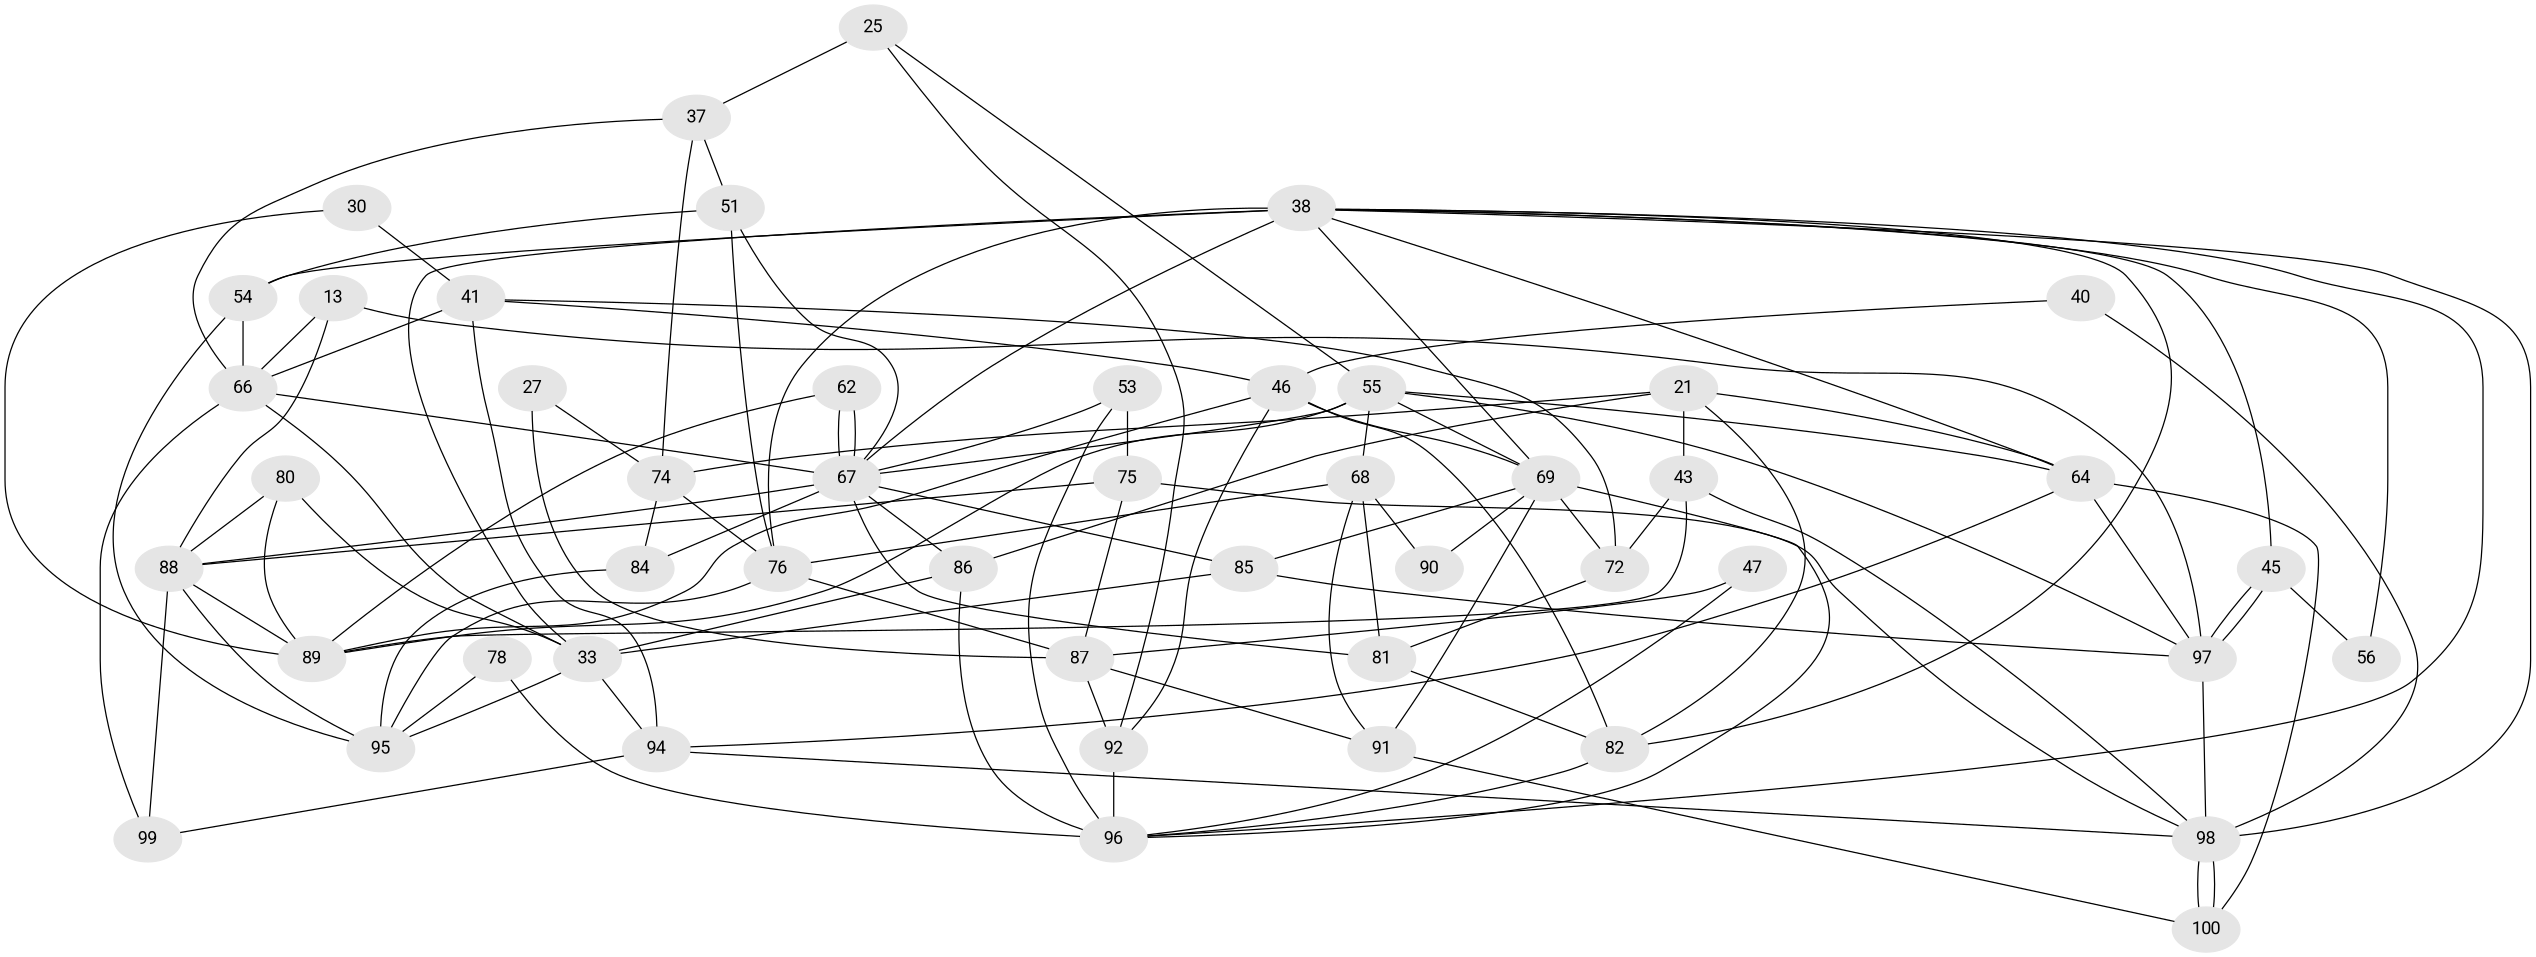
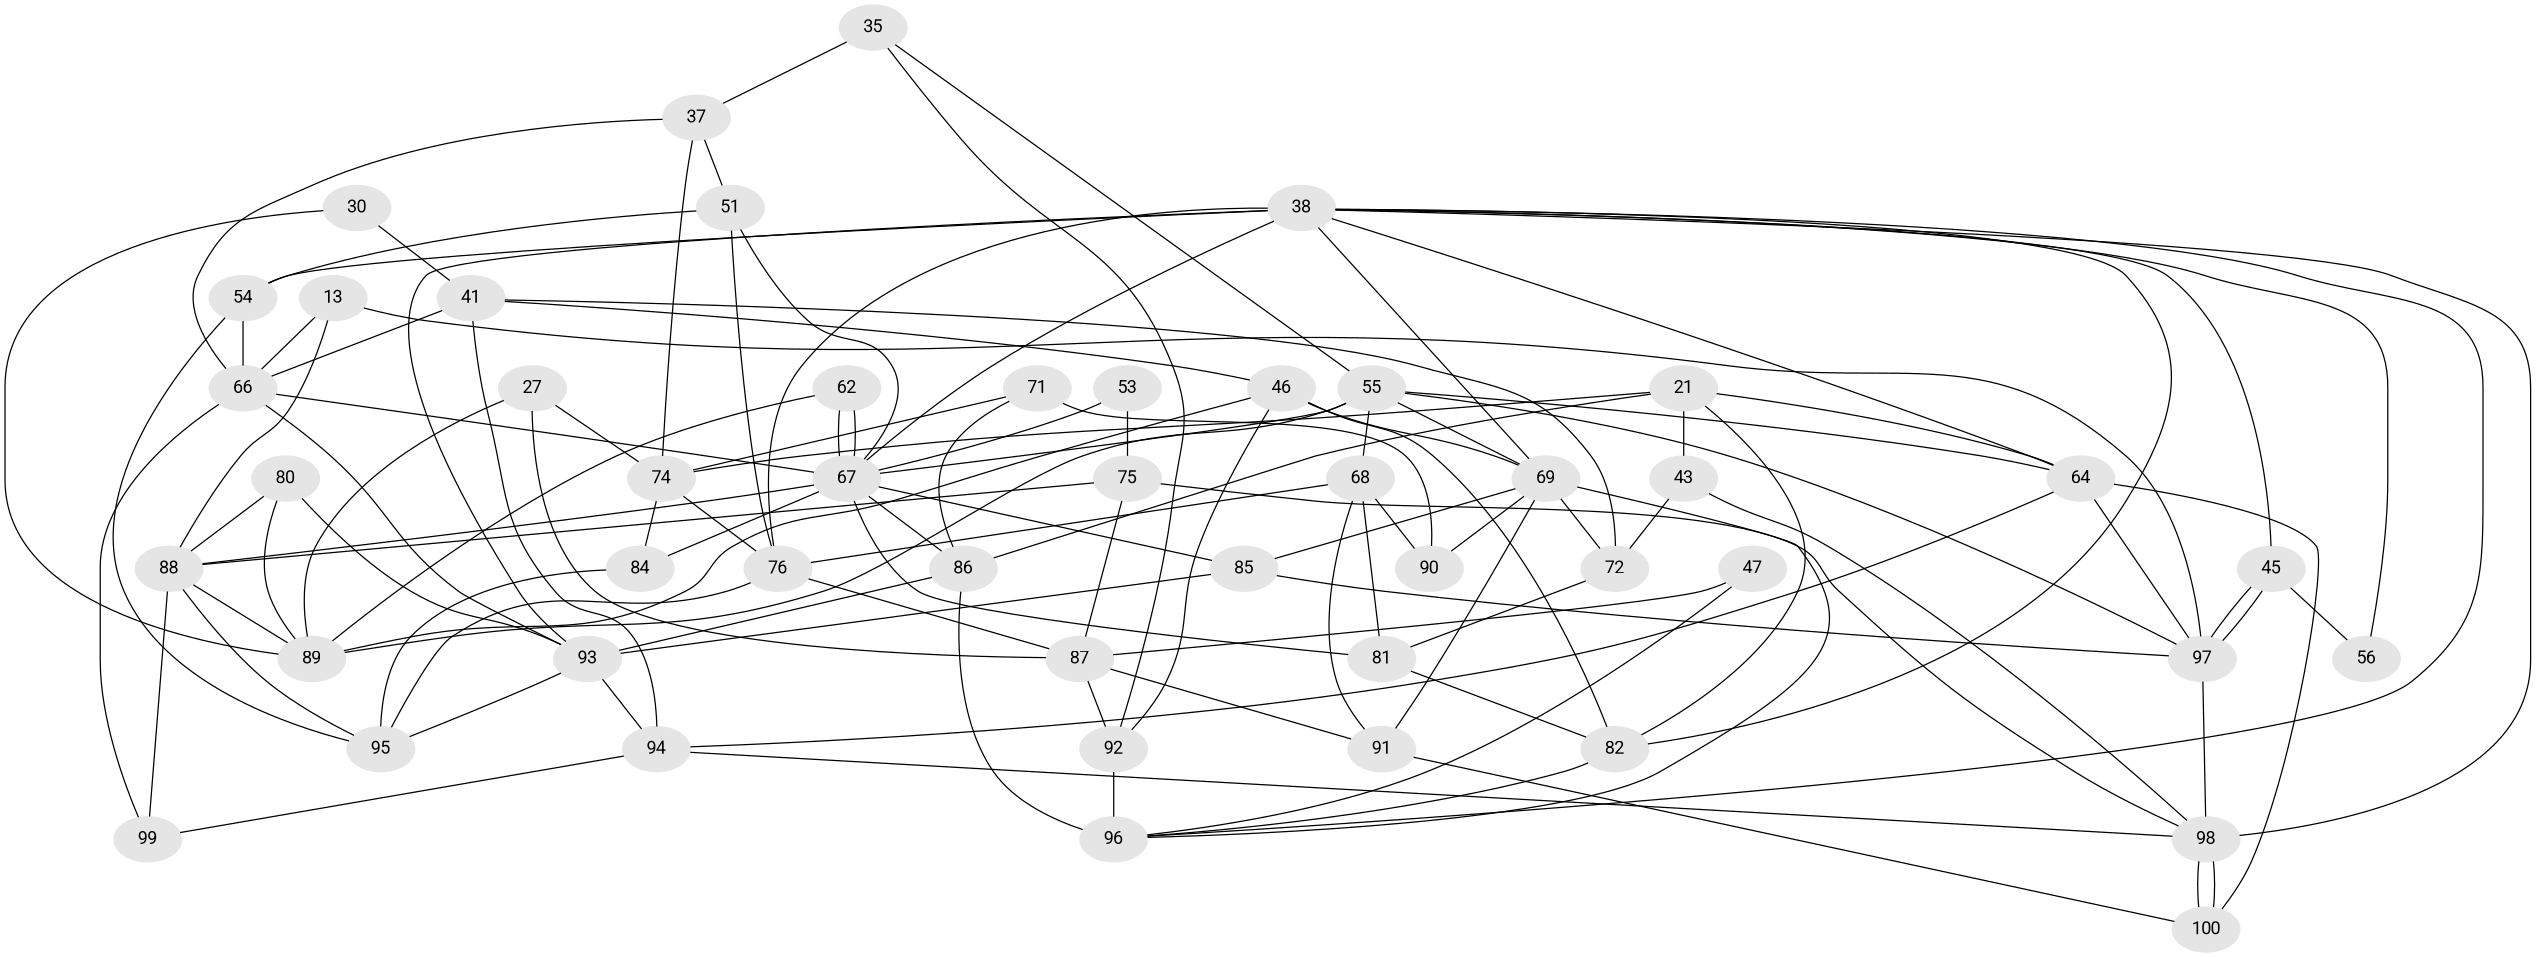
node "25": label "25" -> "35"
node "40": removed
node "71": added
edge "53" -- "96": removed
edge "43" -- "89": now "27" -- "89"
node "78": removed
node "33": label "33" -> "93"
